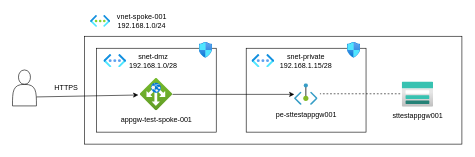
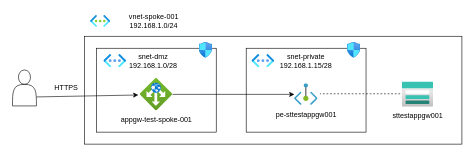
node "vnet-spoke-001 192.168.1.0/24": moved (142, 21) -> (154, 21)
